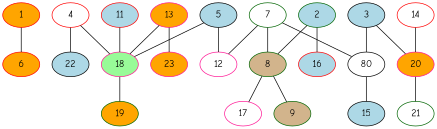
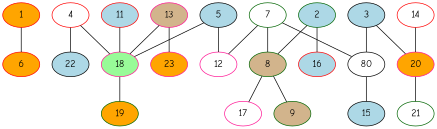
node "13": fillcolor orange -> tan
